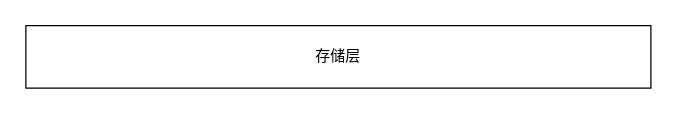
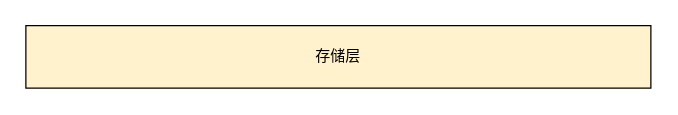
node "存储层": fillcolor #ffffff -> #fff2cc
